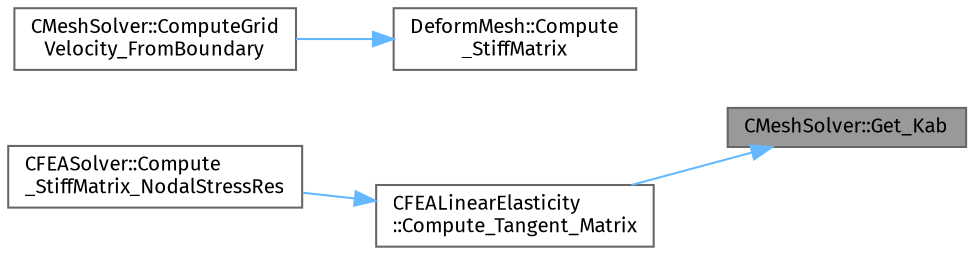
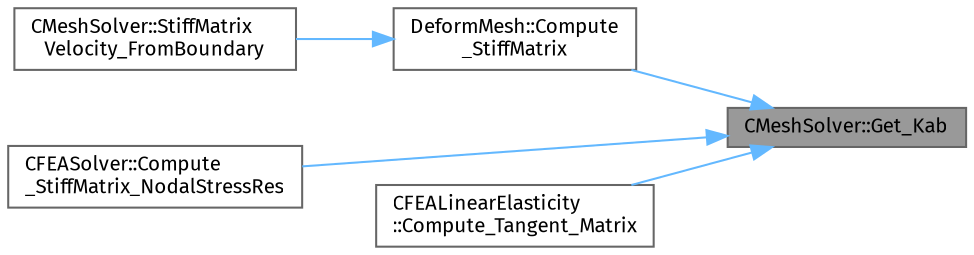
node "CMeshSolver::ComputeGrid Velocity_FromBoundary": label "CMeshSolver::ComputeGrid Velocity_FromBoundary" -> "CMeshSolver::StiffMatrix Velocity_FromBoundary"
edge "DeformMesh::Compute _StiffMatrix" -> "CMeshSolver::Get_Kab": added
edge "CFEASolver::Compute _StiffMatrix_NodalStressRes" -> "CFEALinearElasticity ::Compute_Tangent_Matrix": now "CFEASolver::Compute _StiffMatrix_NodalStressRes" -> "CMeshSolver::Get_Kab"
